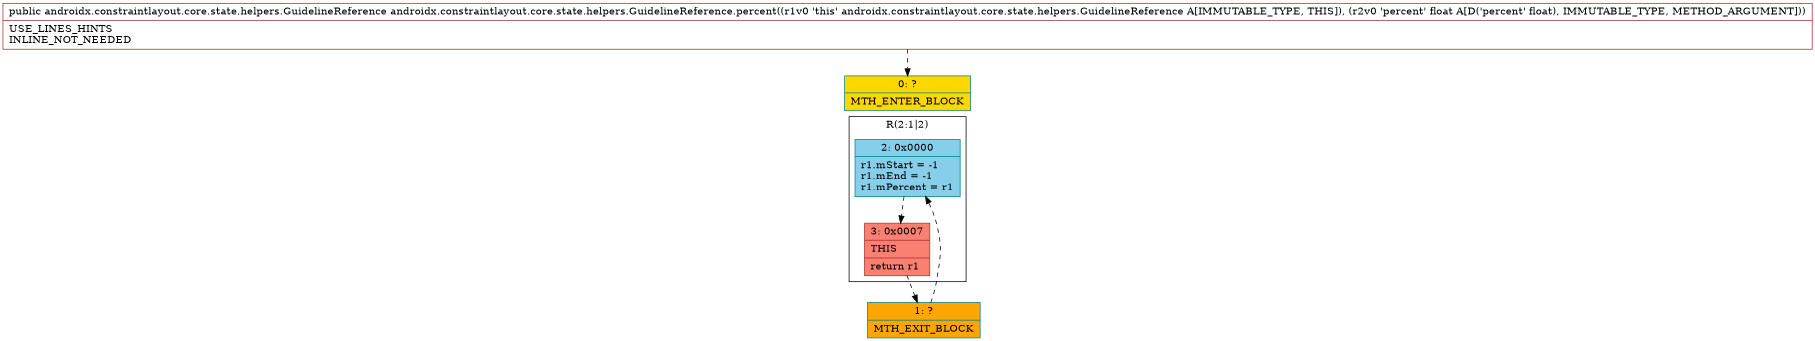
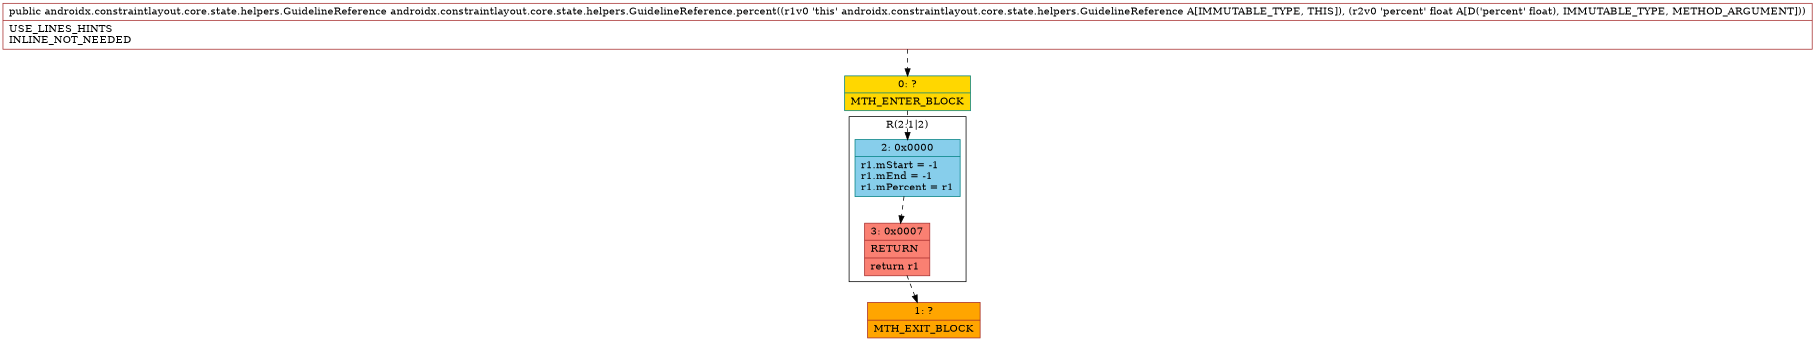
node "3: 0x0007": text "THIS" -> "RETURN"
edge "1: ?" -> "2: 0x0000": now "0: ?" -> "2: 0x0000"
node "1: ?": color teal -> brown
